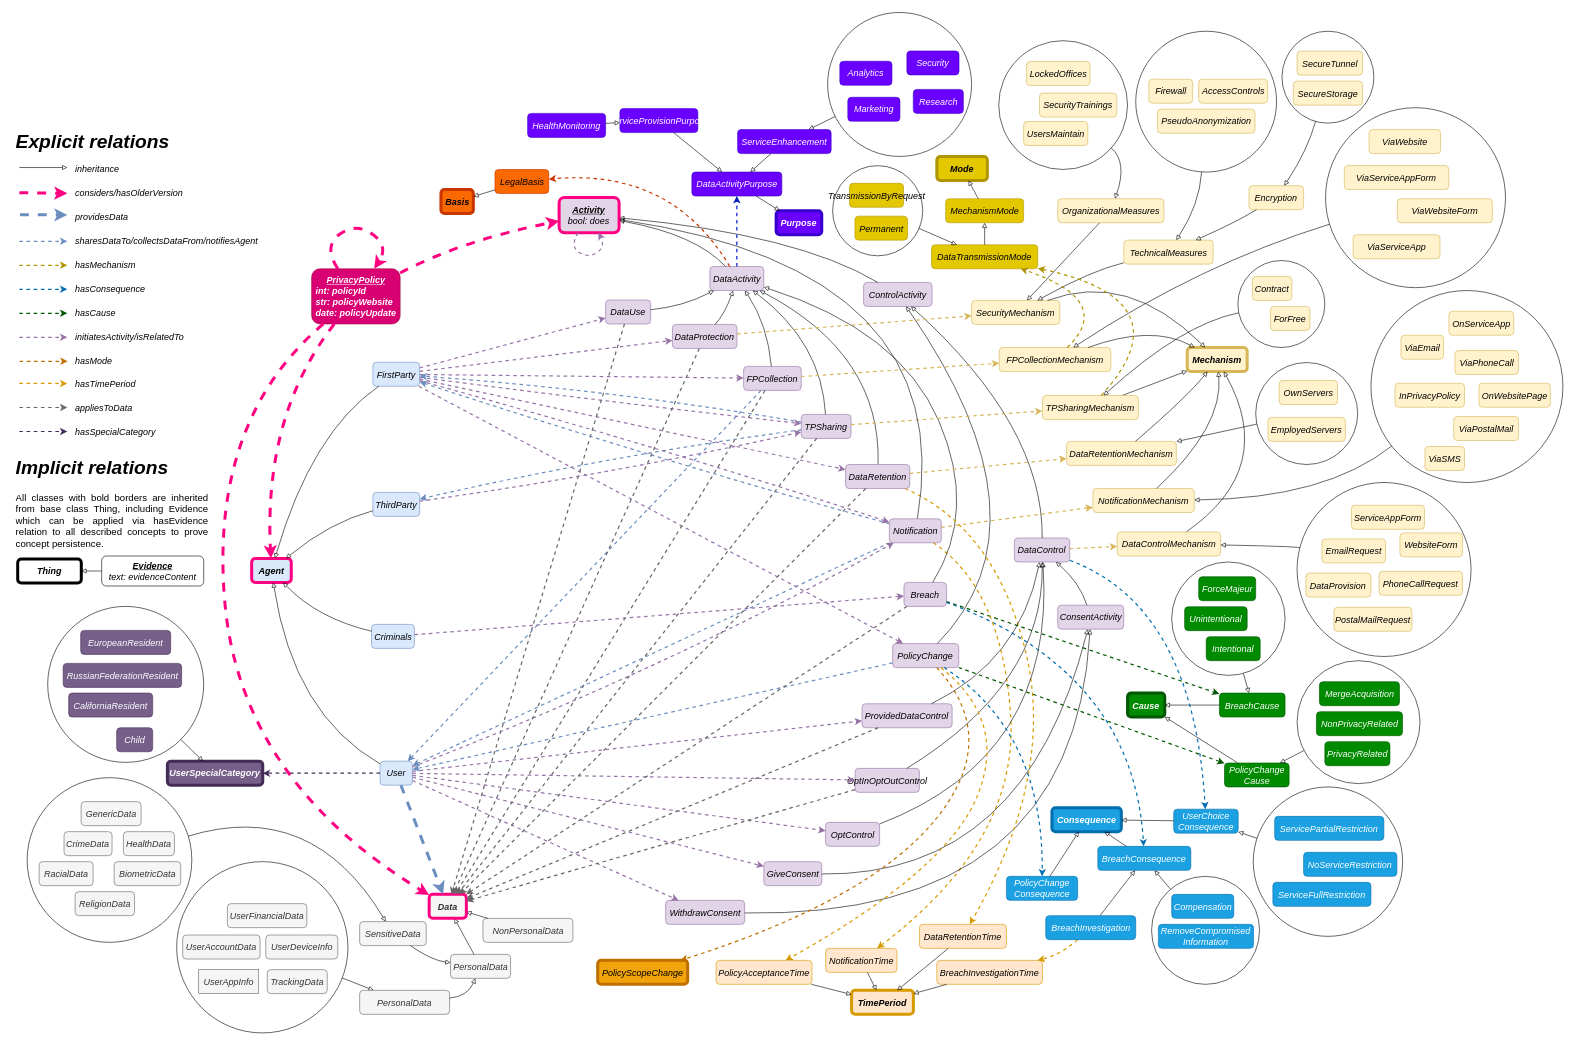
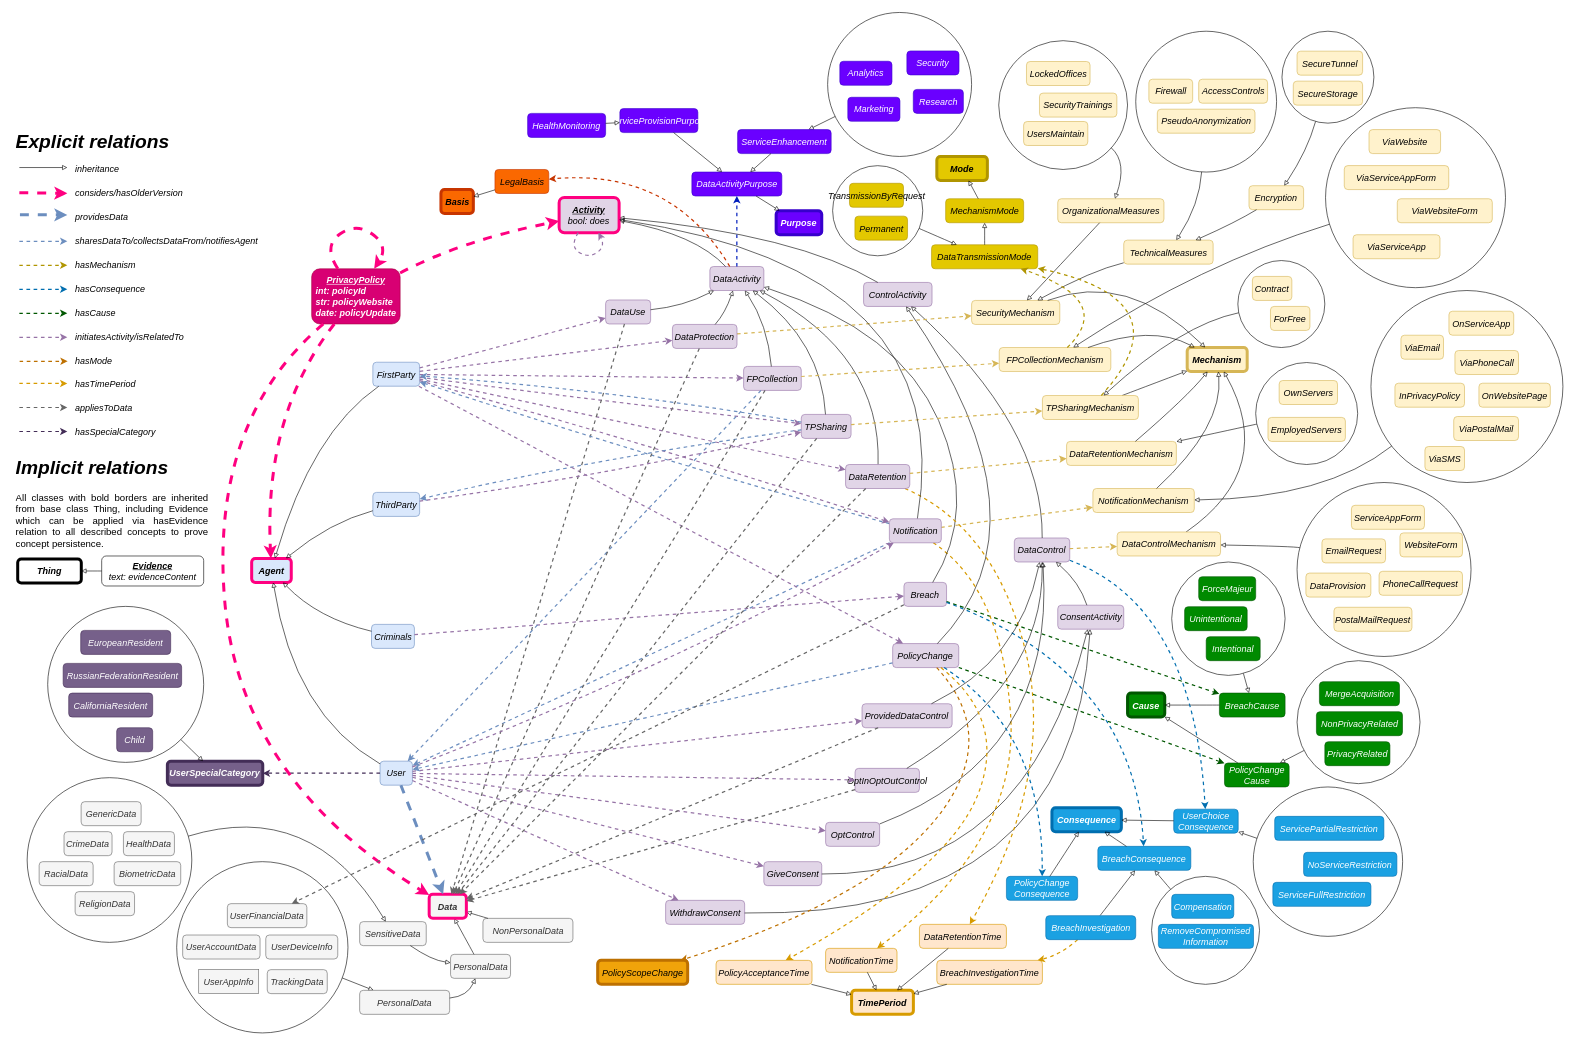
edge "Breach" -> "Data": now "Breach" -> "UserFinancialData"
